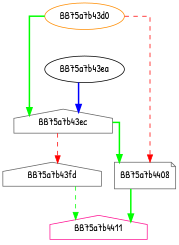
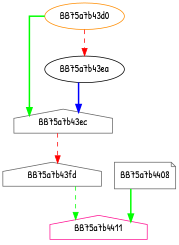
edge "BB75a7b43d0" -> "BB75a7b4408": now "BB75a7b43d0" -> "BB75a7b43ea"
edge "BB75a7b43ec" -> "BB75a7b4408": removed
